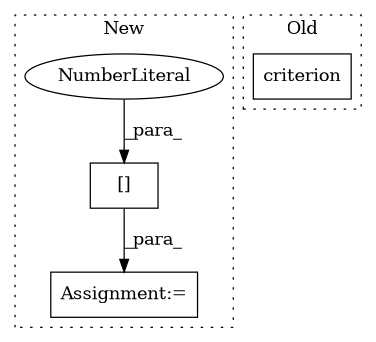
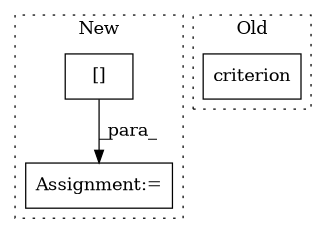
node "NumberLiteral": removed
